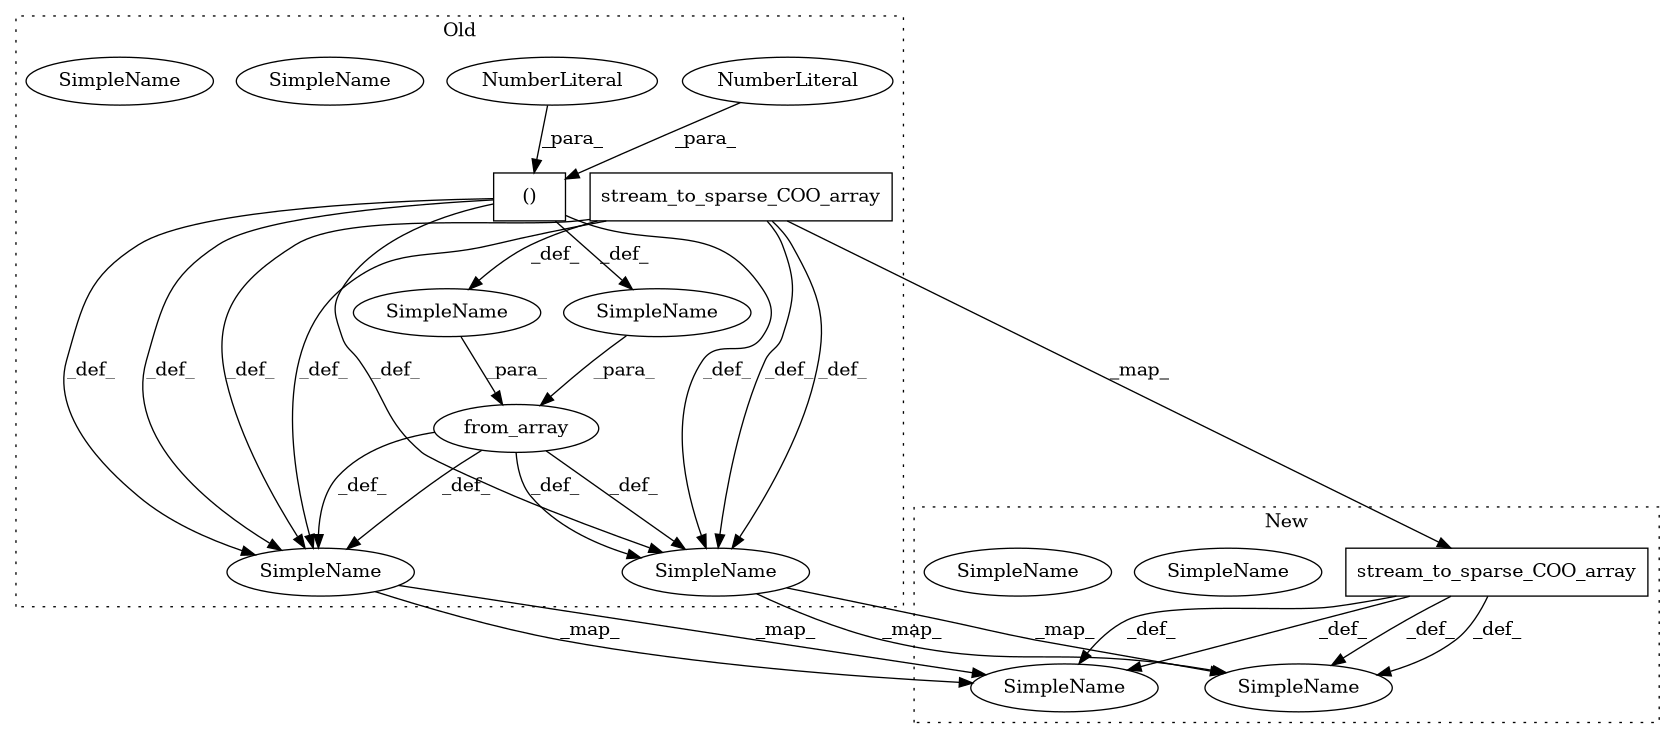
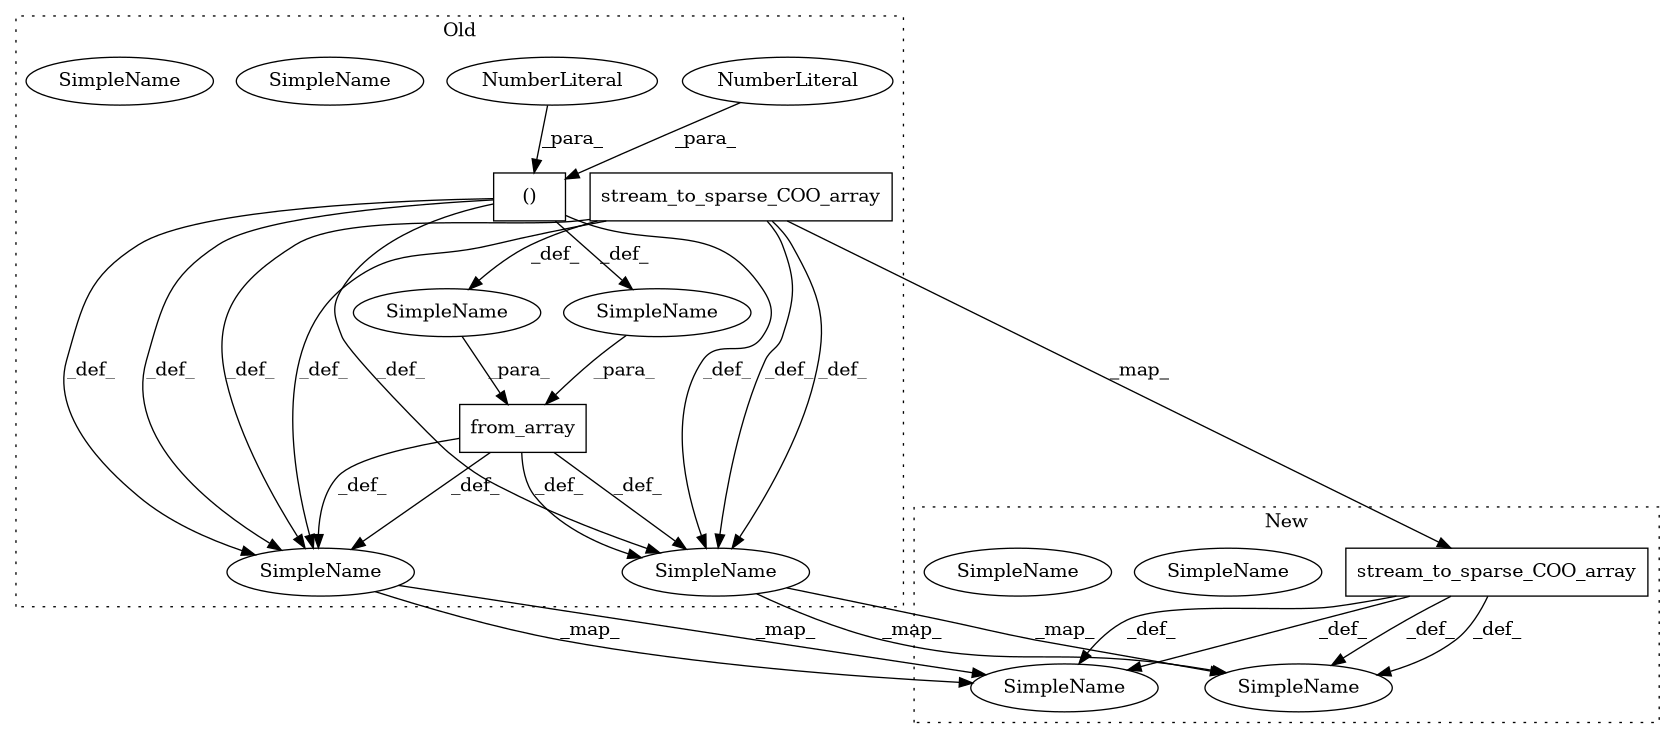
node "from_array": shape ellipse -> box
